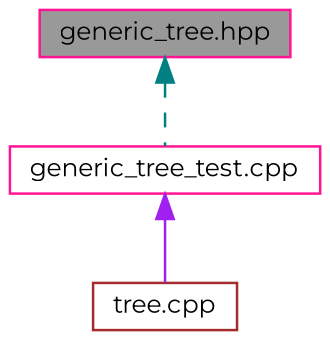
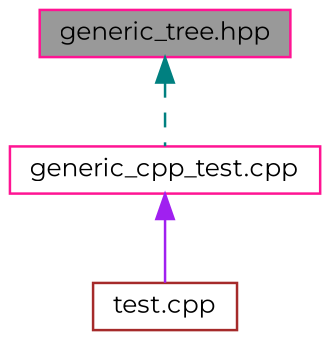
node "generic_tree_test.cpp": label "generic_tree_test.cpp" -> "generic_cpp_test.cpp"
node "tree.cpp": label "tree.cpp" -> "test.cpp"
